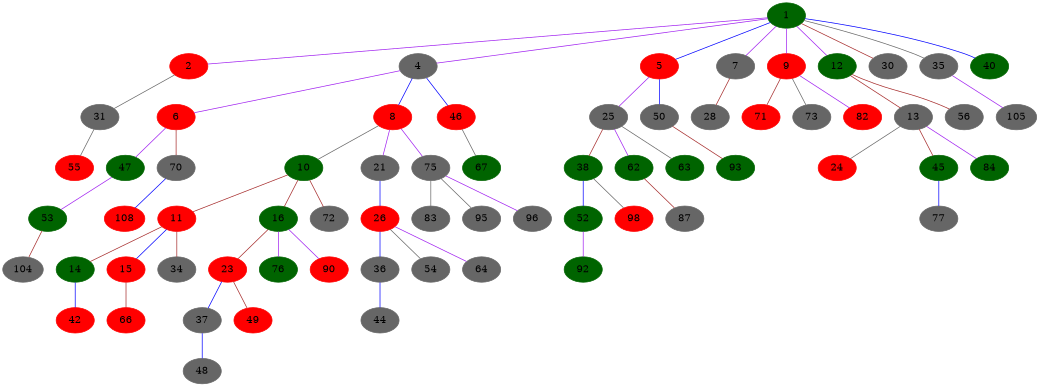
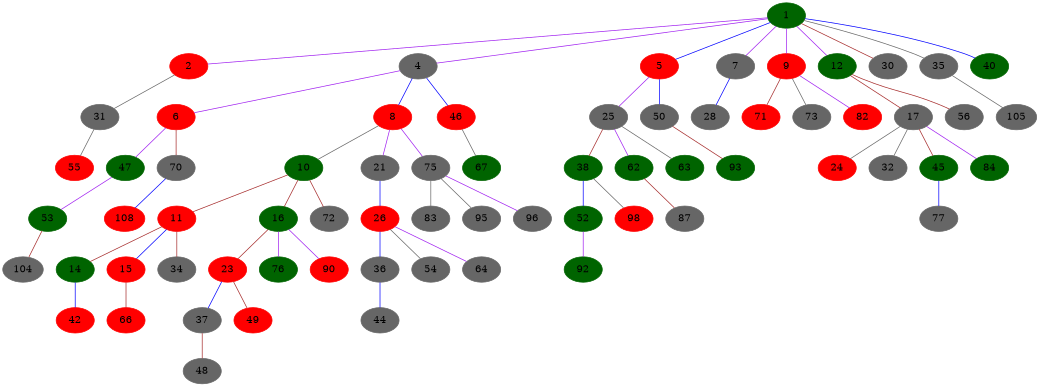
edge "7" -- "28": color brown -> blue
edge "35" -- "105": color purple -> gray40
node "13": label "13" -> "17"
node "32": added
edge "37" -- "48": color blue -> brown
